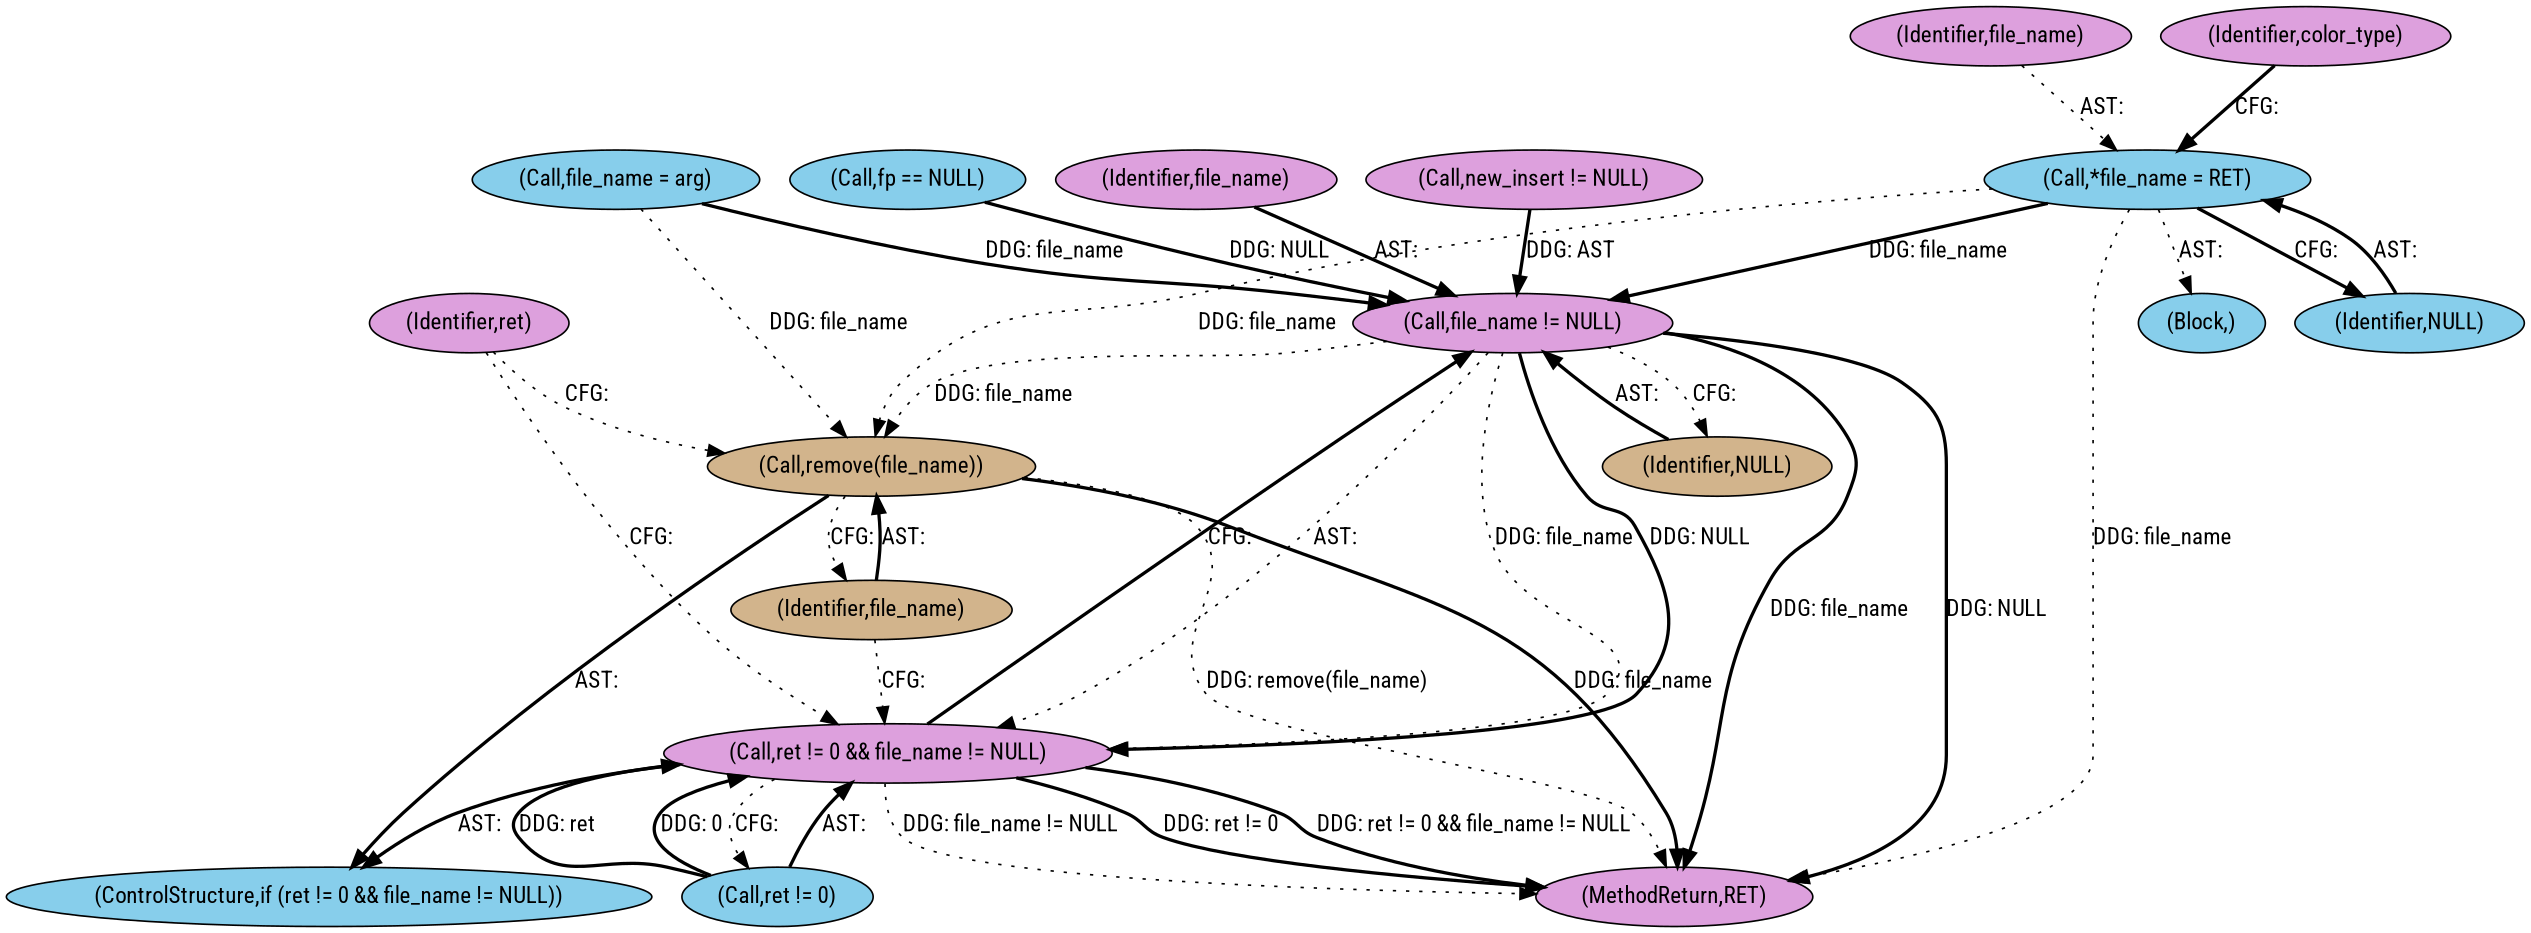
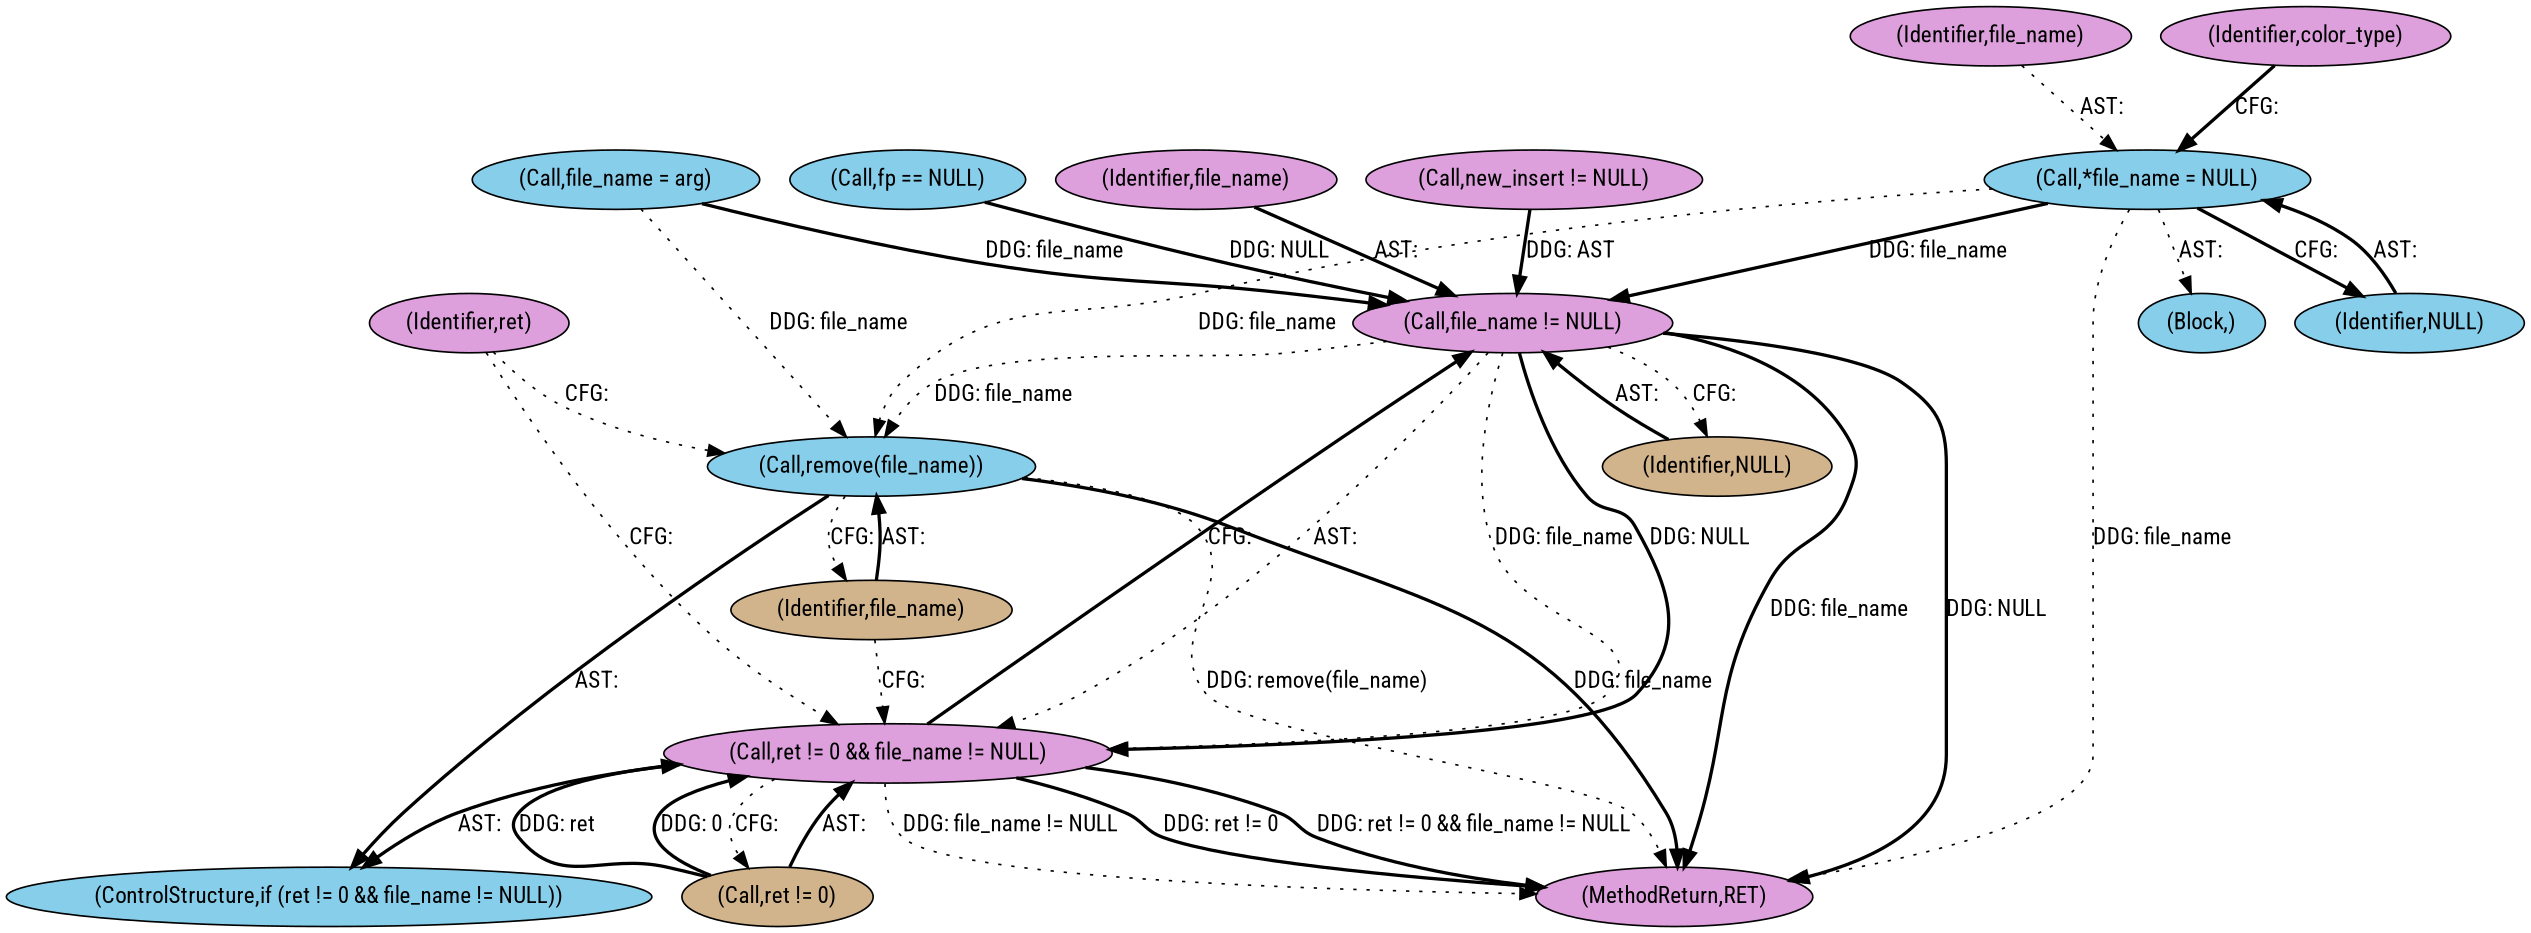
node "(Call,*file_name = RET)": label "(Call,*file_name = RET)" -> "(Call,*file_name = NULL)"
node "(Call,remove(file_name))": fillcolor tan -> skyblue
node "(Call,ret != 0)": fillcolor skyblue -> tan
